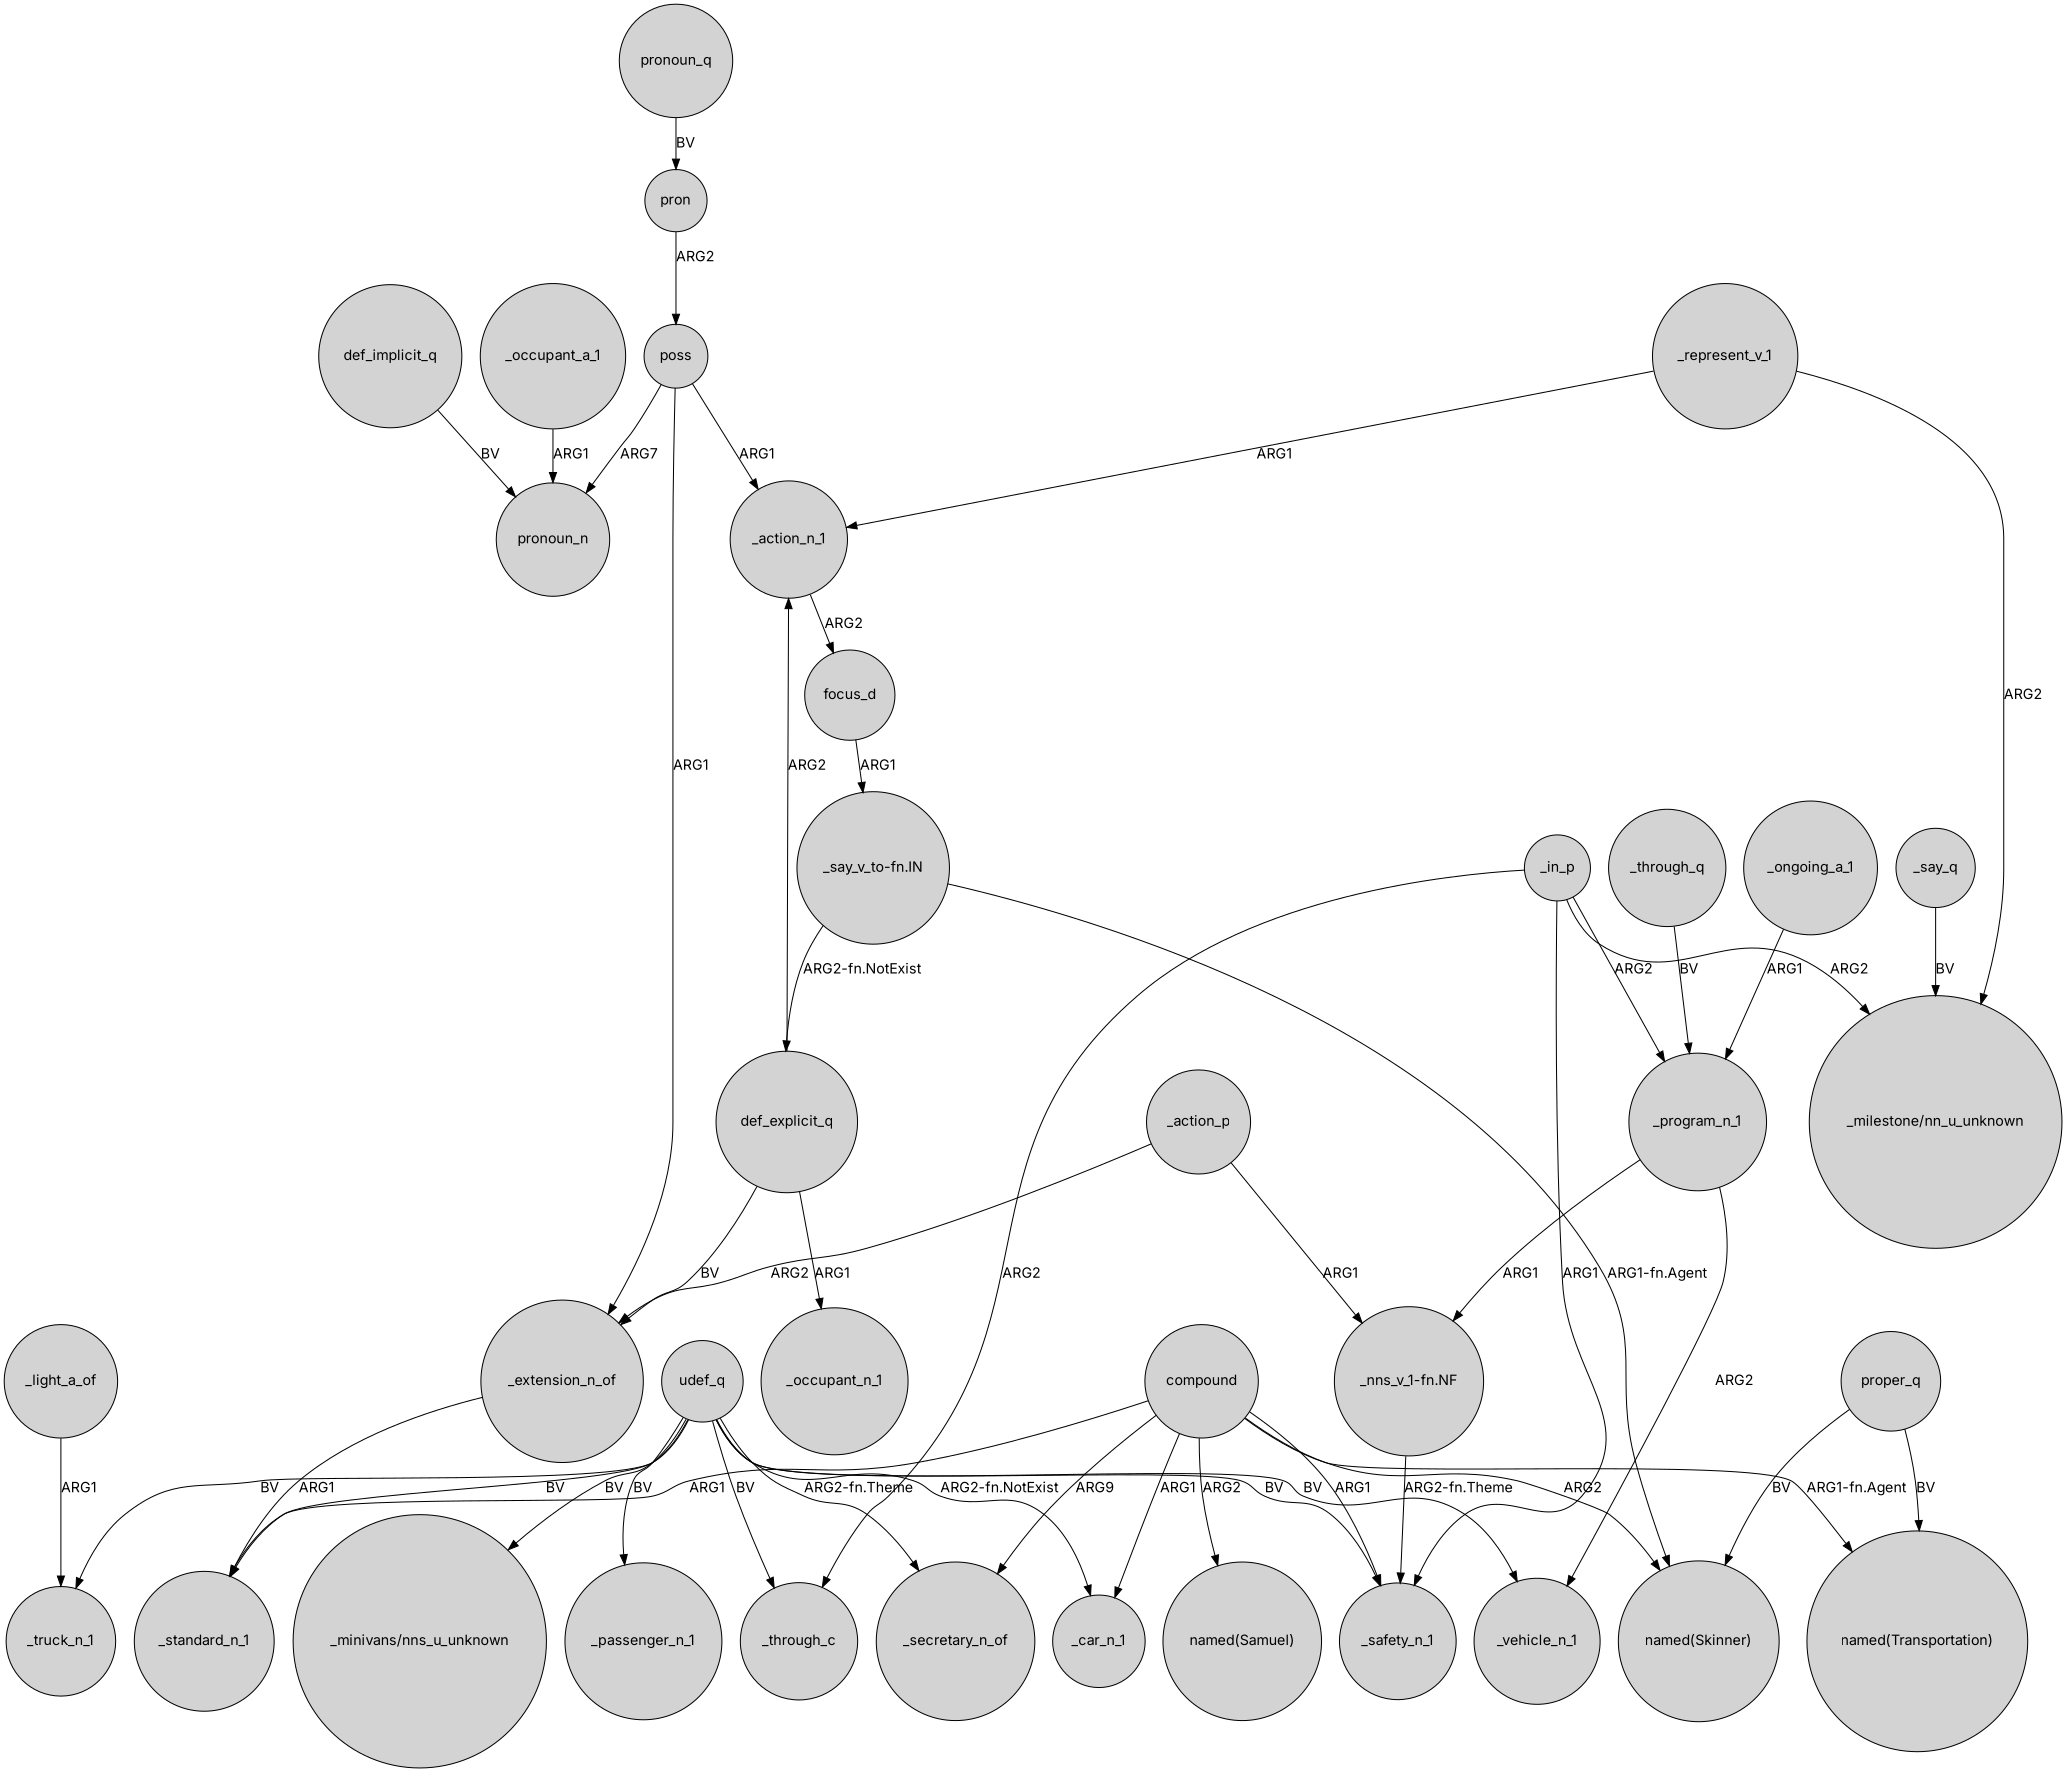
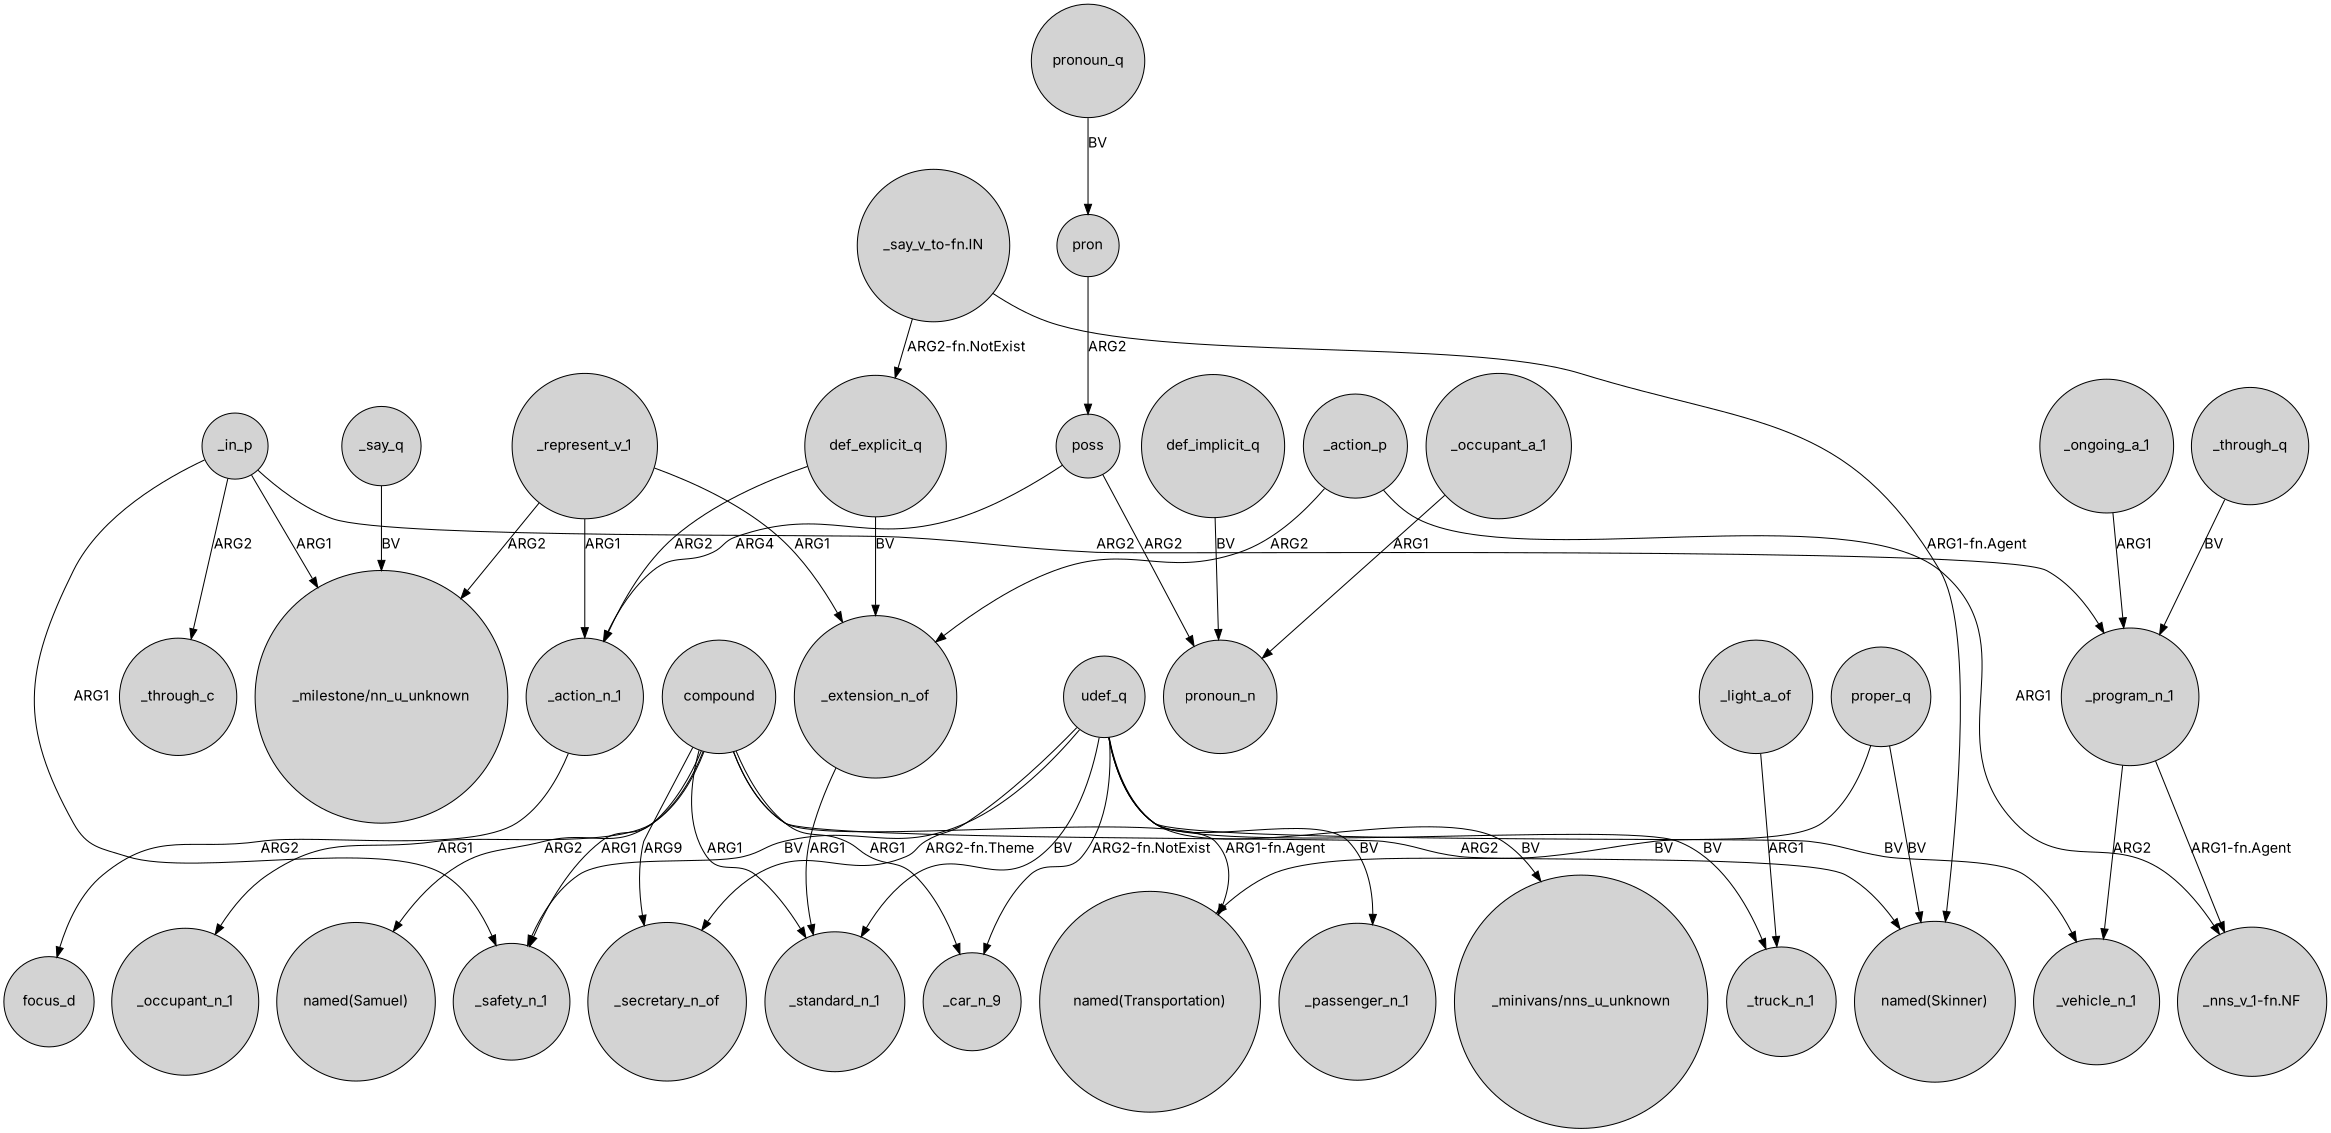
edge "poss" -> "pronoun_n": label "ARG7" -> "ARG2"
edge "poss" -> "_action_n_1": label "ARG1" -> "ARG4"
edge "focus_d" -> "_say_v_to-fn.IN": removed, label "ARG1"
edge "poss" -> "_extension_n_of": now "_represent_v_1" -> "_extension_n_of"
edge "_in_p" -> "_milestone/nn_u_unknown": label "ARG2" -> "ARG1"
edge "def_explicit_q" -> "_occupant_n_1": now "compound" -> "_occupant_n_1"
edge "_program_n_1" -> "_nns_v_1-fn.NF": label "ARG1" -> "ARG1-fn.Agent"
edge "udef_q" -> "_through_c": removed, label "BV"
edge "_nns_v_1-fn.NF" -> "_safety_n_1": removed, label "ARG2-fn.Theme"
node "_car_n_1": label "_car_n_1" -> "_car_n_9"
